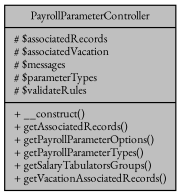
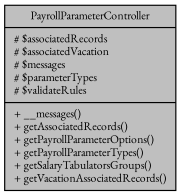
node "PayrollParameterController": text "+ __construct()" -> "+ __messages()"
